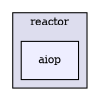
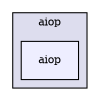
cluster "reactor": label "reactor" -> "aiop"
